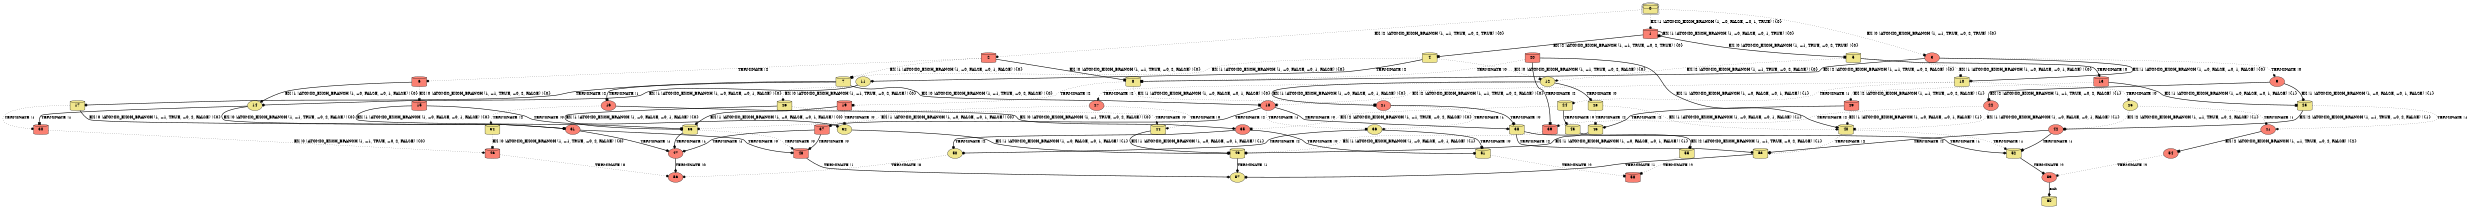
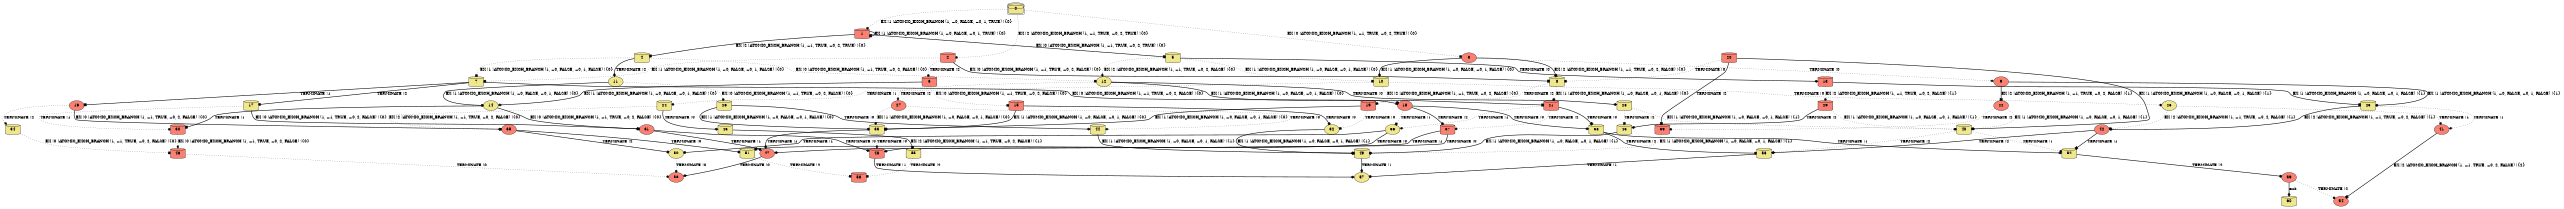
node "21": shape ellipse -> cylinder
edge "26" -> "44": style dotted -> bold
edge "21" -> "37": added, label "TERMINATE !2"
edge "36" -> "50": label "TERMINATE !2" -> "TERMINATE !1"
edge "54" -> "59": reversed
